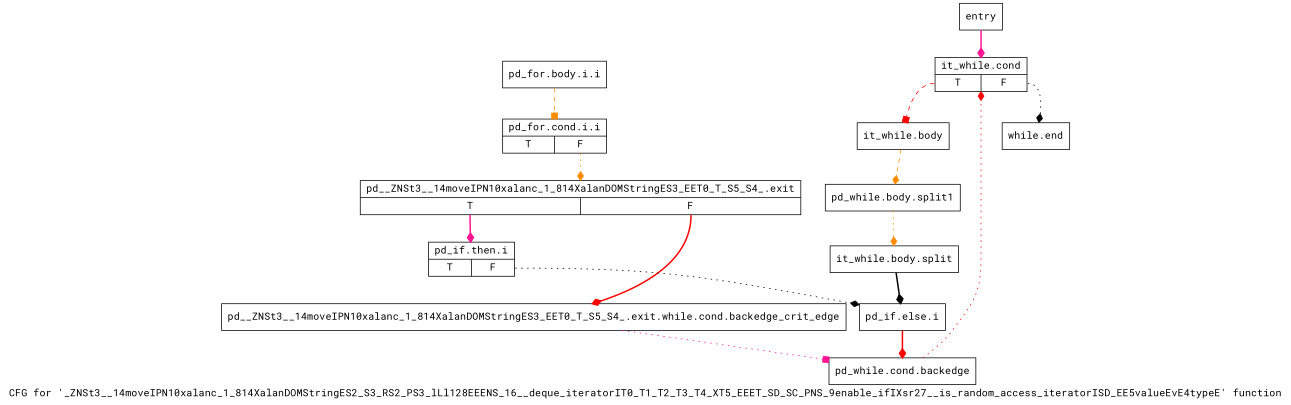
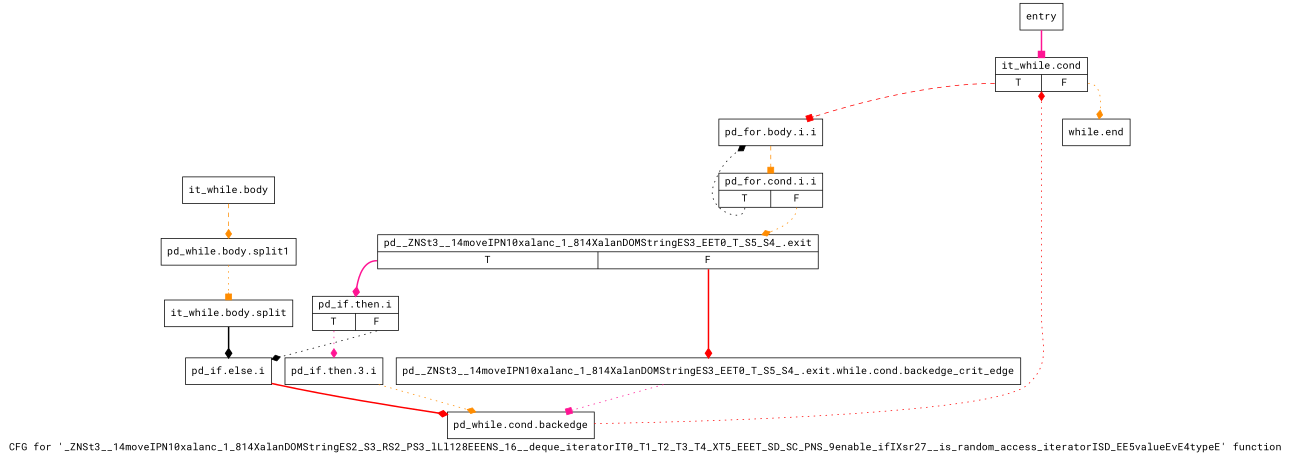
edge "entry" -> "it_while.cond": arrowhead diamond -> box
edge "it_while.cond" -> "it_while.body": now "it_while.cond" -> "pd_for.body.i.i"
edge "it_while.cond" -> "while.end": color black -> darkorange
edge "pd_for.cond.i.i" -> "pd_for.body.i.i": added
edge "pd_while.body.split1" -> "it_while.body.split": arrowhead diamond -> box
node "pd_if.then.3.i": added
